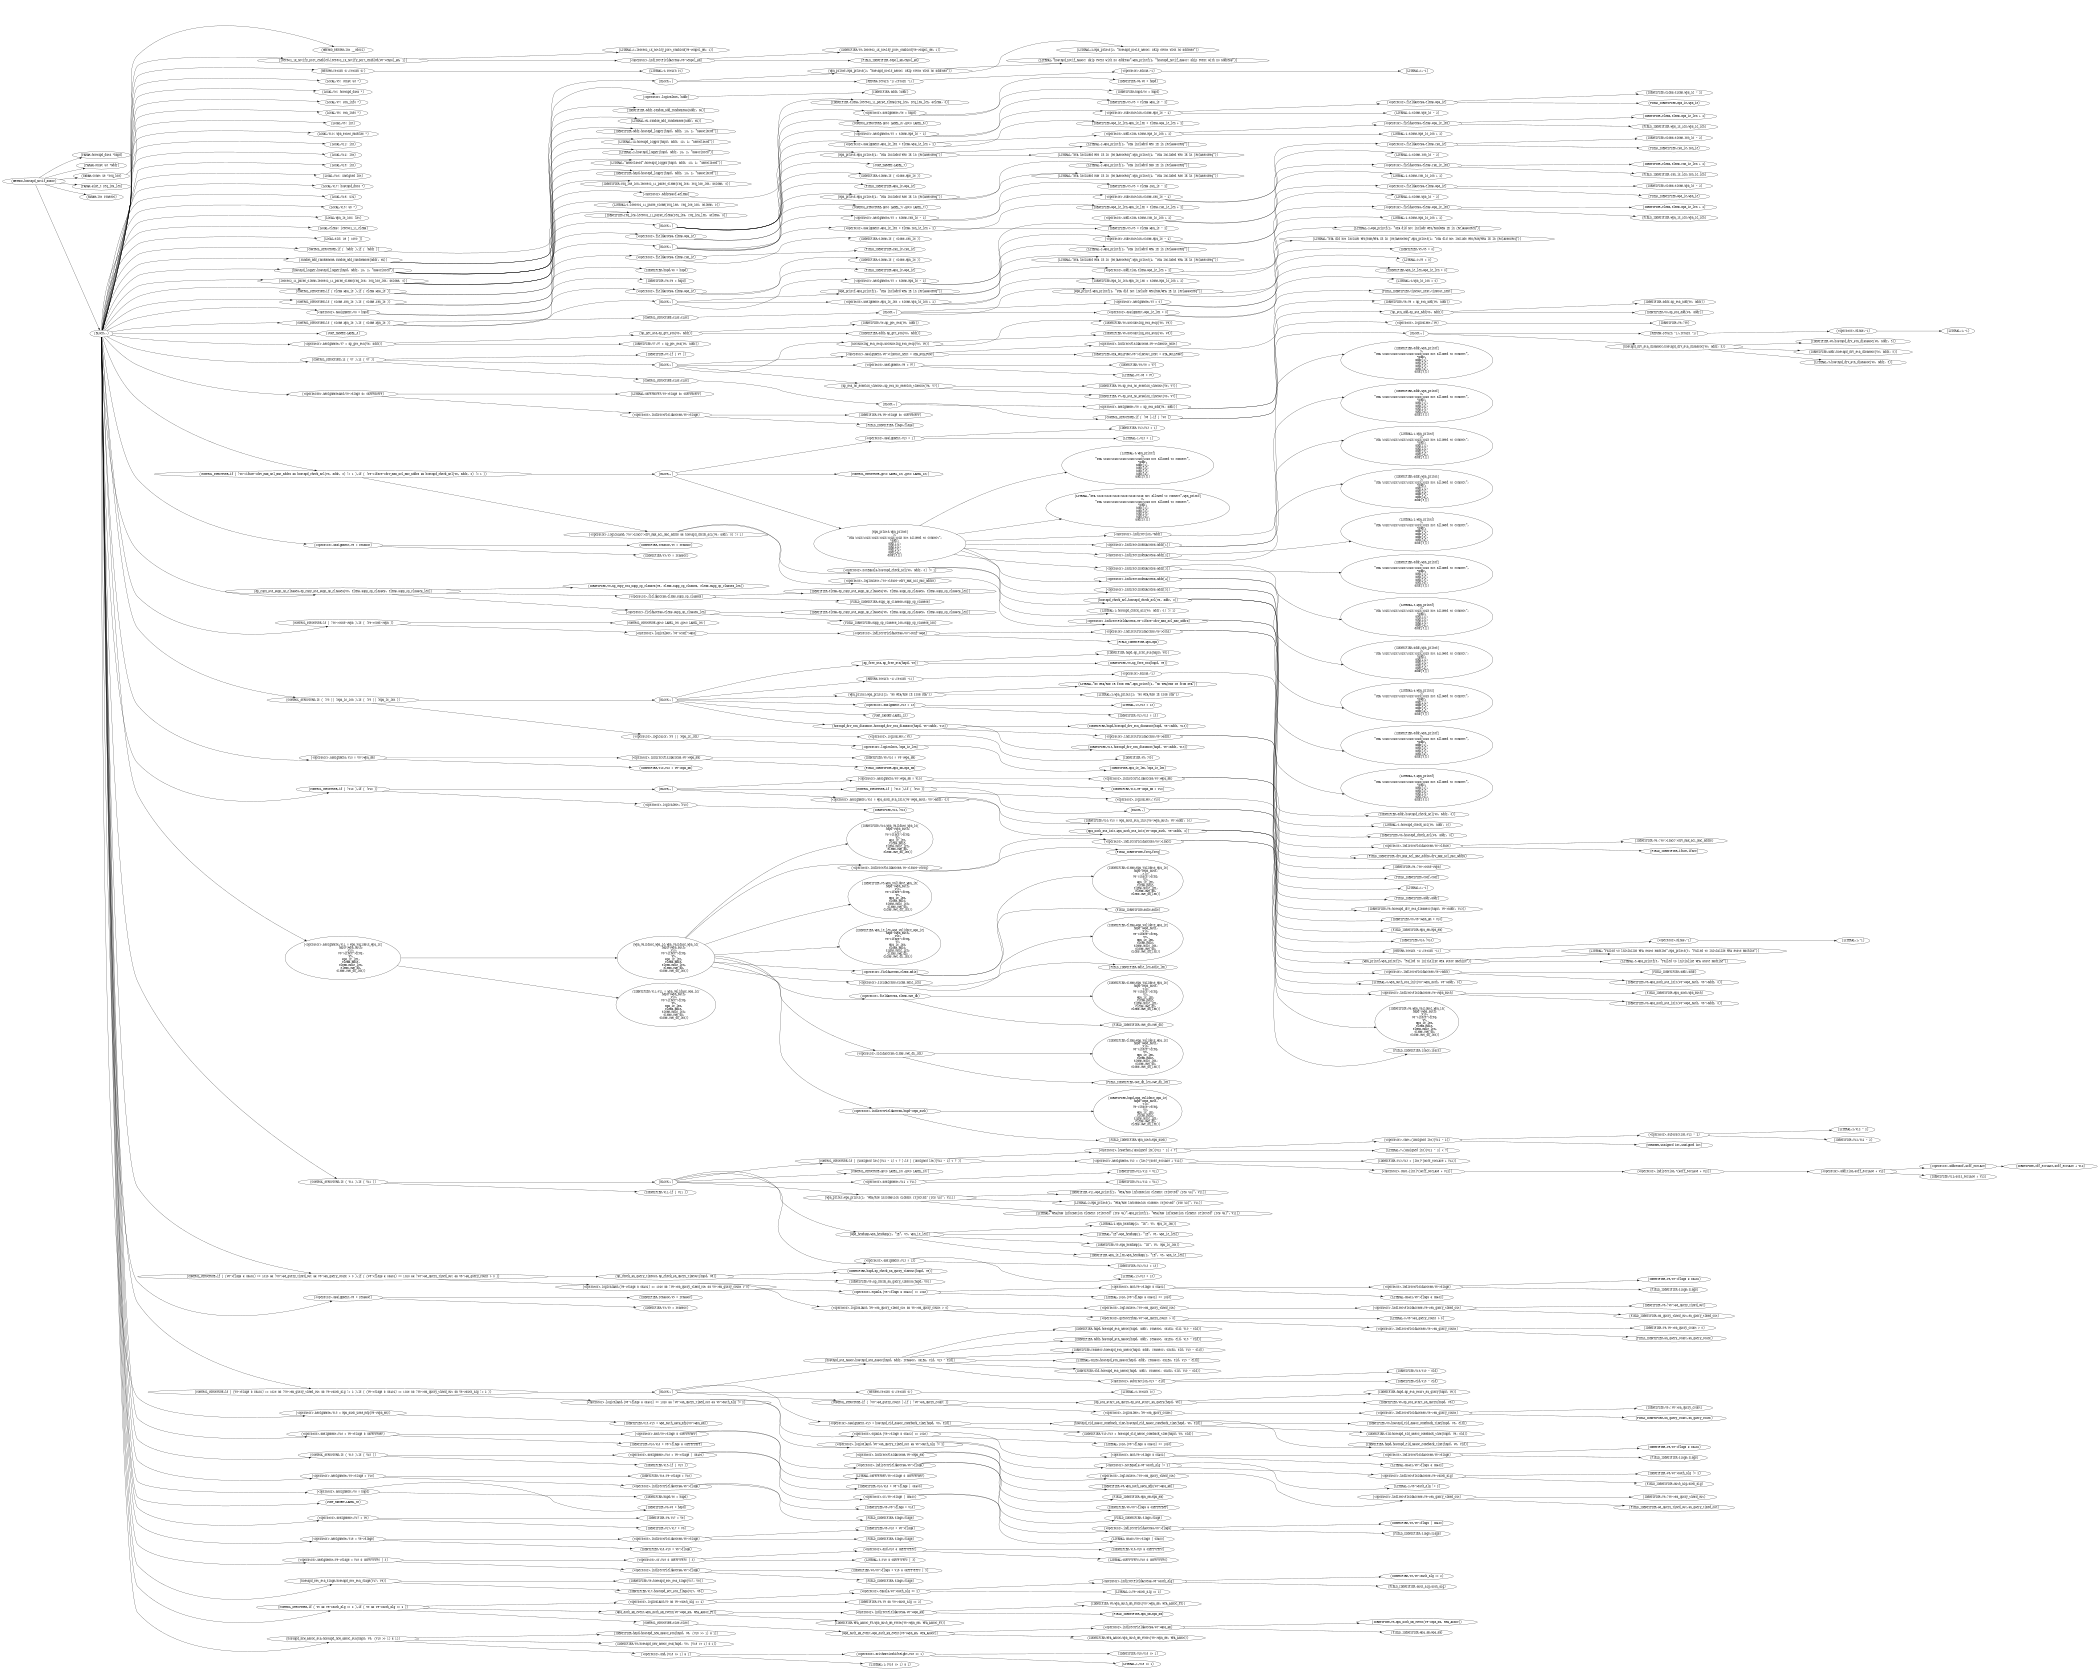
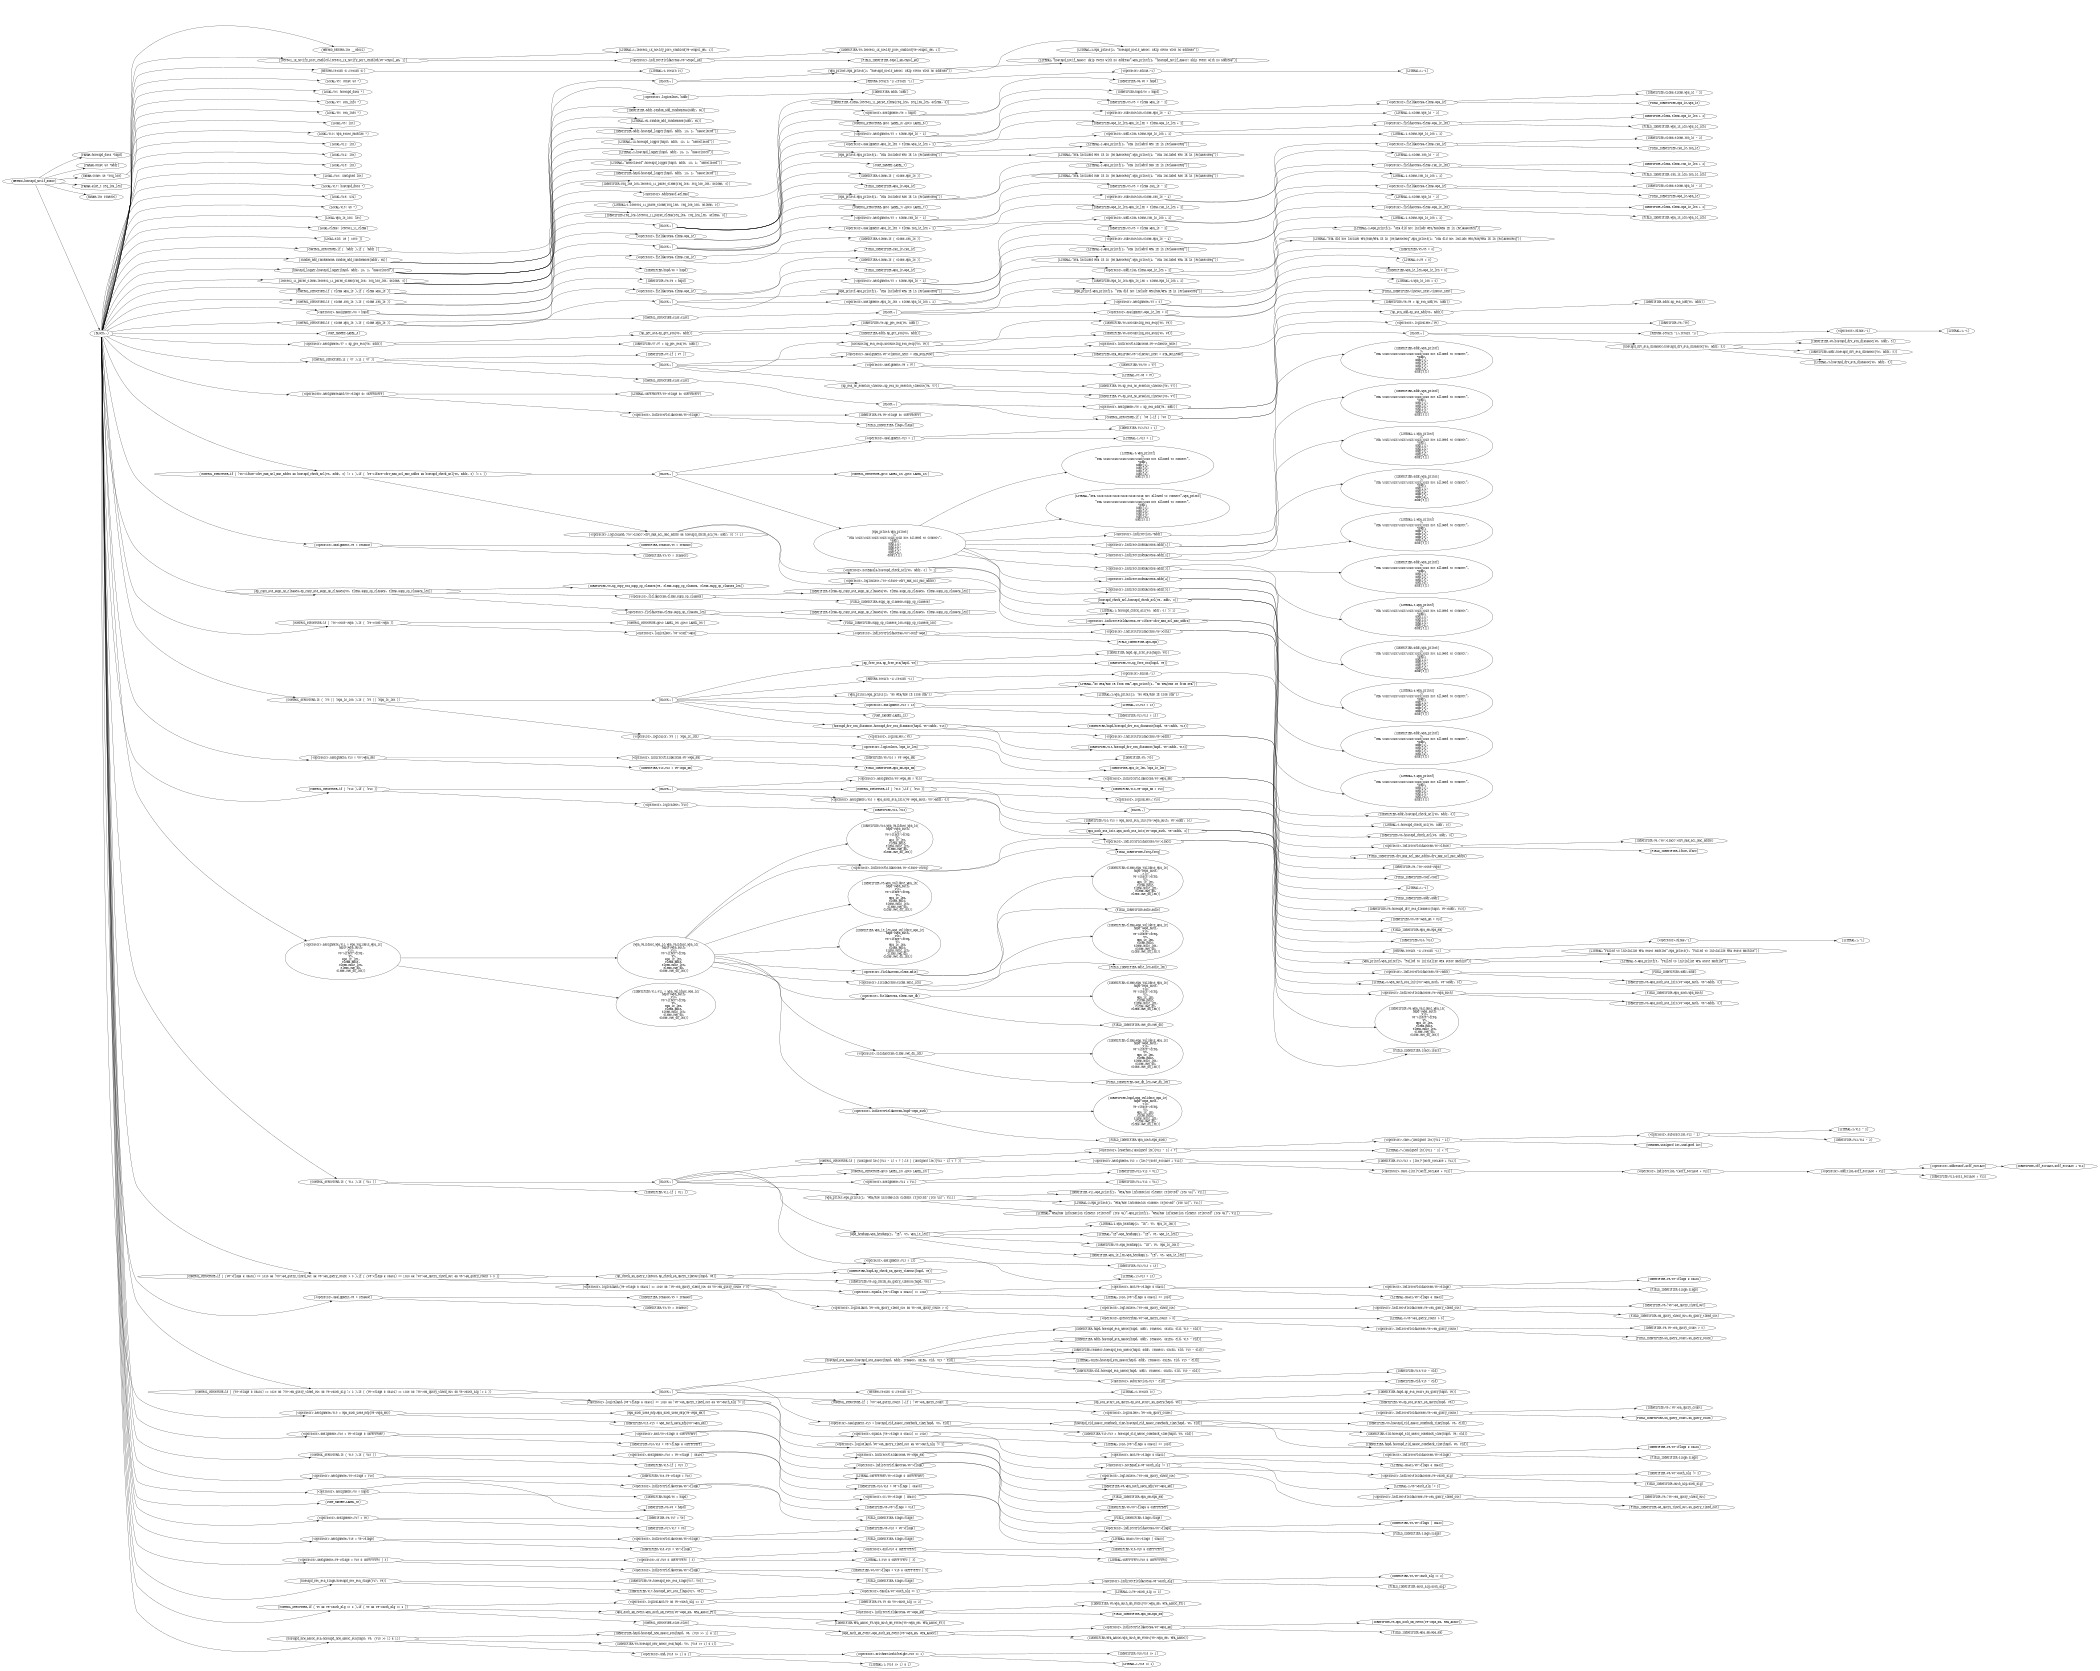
edge "(<operator>.assignment,wpa_ie_len = elems.rsn_ie_len + 2)" -> "(IDENTIFIER,v5,v5 = elems.wpa_ie - 2)": now "(<operator>.assignment,wpa_ie_len = elems.rsn_ie_len + 2)" -> "(<operator>.addition,elems.rsn_ie_len + 2)"
node "(IDENTIFIER,v6,ap_sta_add(v6, addr))": removed
node "(wpa_auth_uses_mfp,wpa_auth_uses_mfp(v8->wpa_sm))": added
